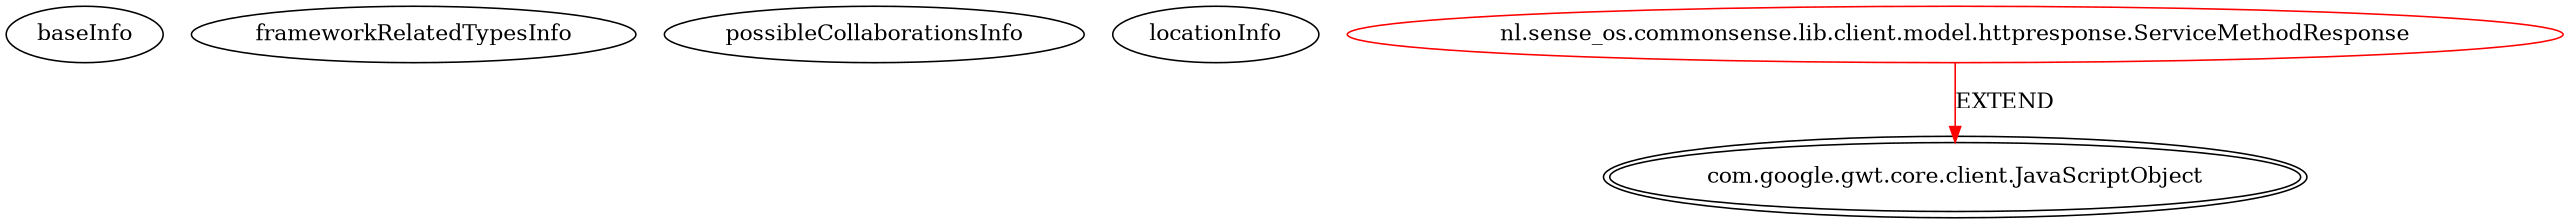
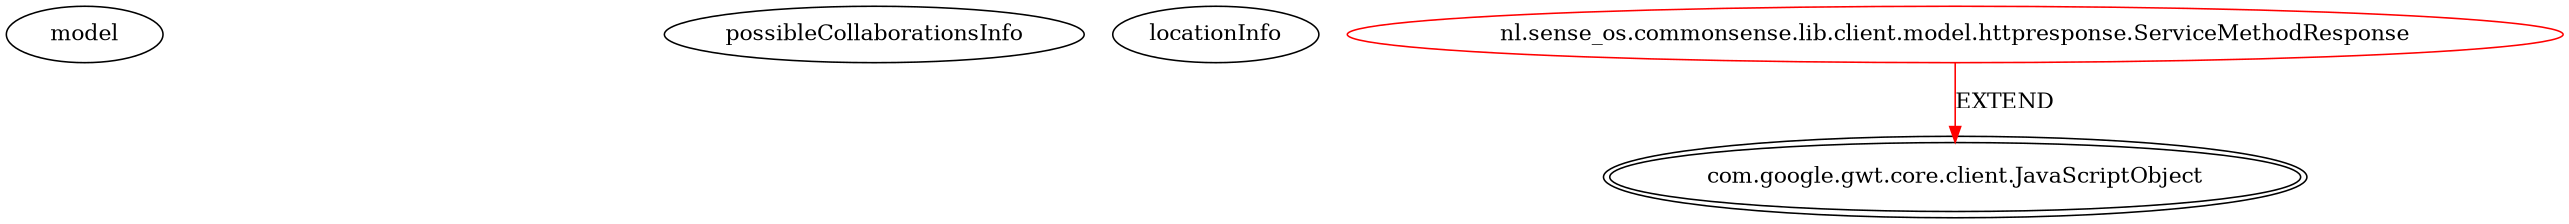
node "baseInfo": label "baseInfo" -> "model"
node "frameworkRelatedTypesInfo": removed
